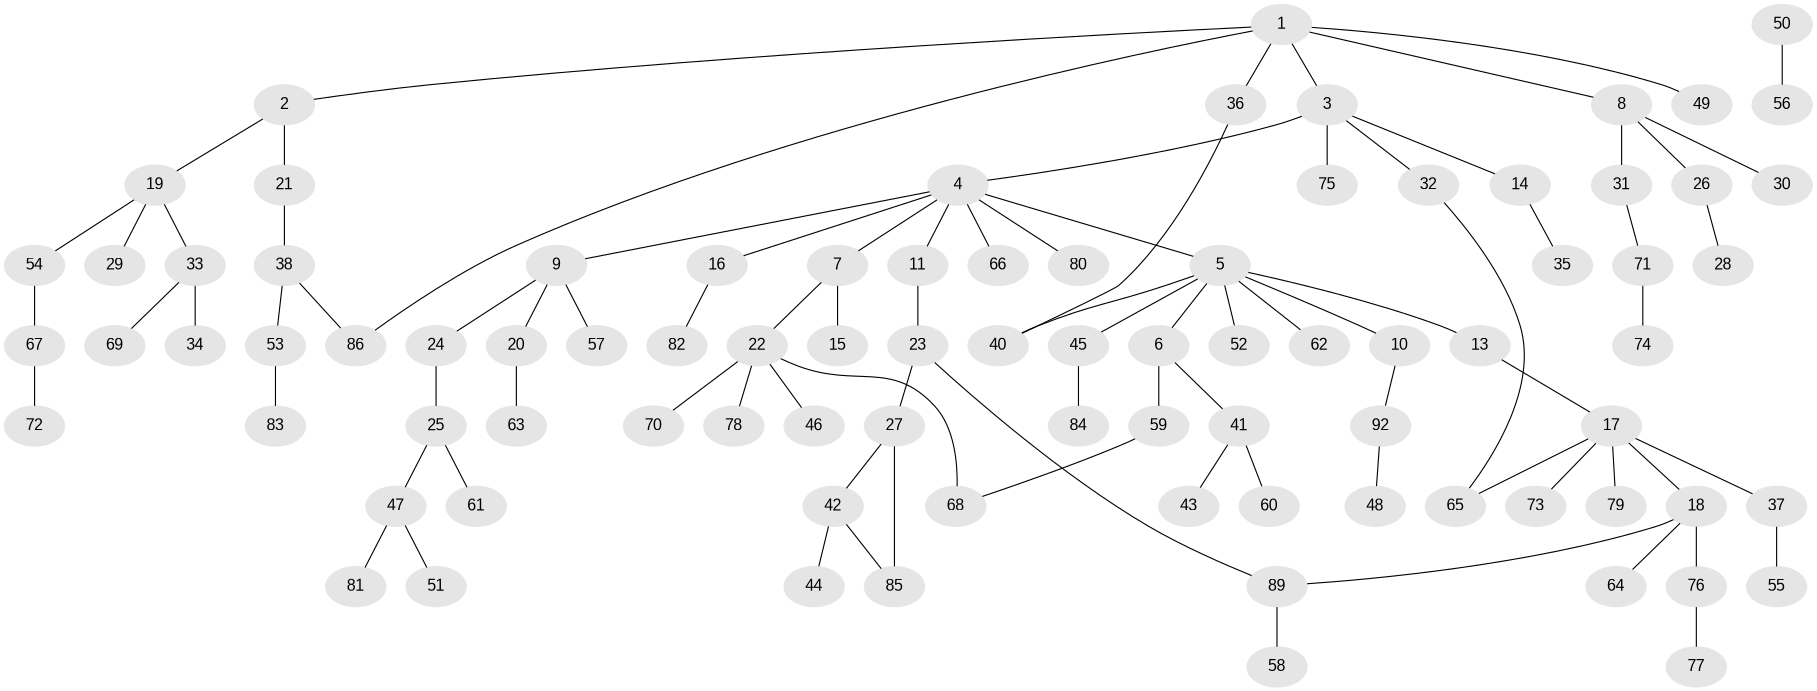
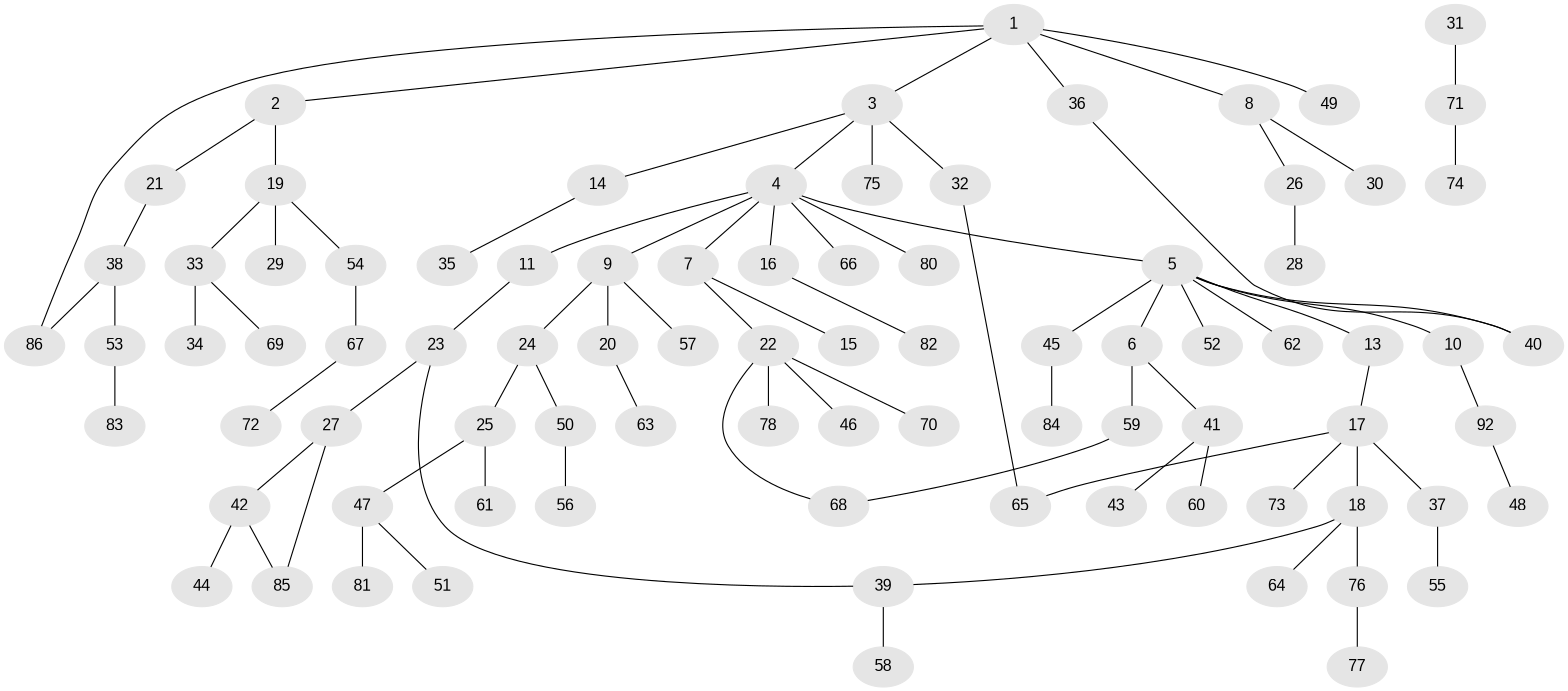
edge "8" -- "31": removed
edge "24" -- "50": added
node "79": removed
node "89": label "89" -> "39"
